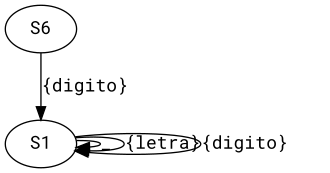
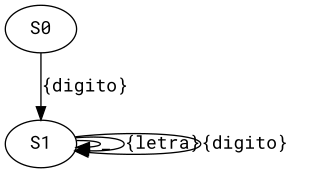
node "S6": label "S6" -> "S0"
